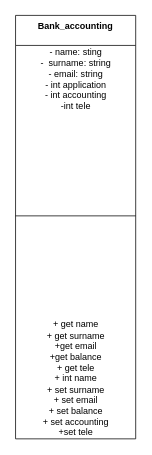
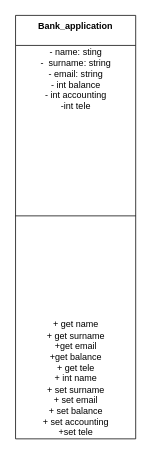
node "Bank_accounting": label "Bank_accounting" -> "Bank_application"
node "- name: sting - surname: string - email: string - int application - int accounting -int tele": label "- name: sting - surname: string - email: string - int application - int accounting -int tele" -> "- name: sting - surname: string - email: string - int balance - int accounting -int tele"
